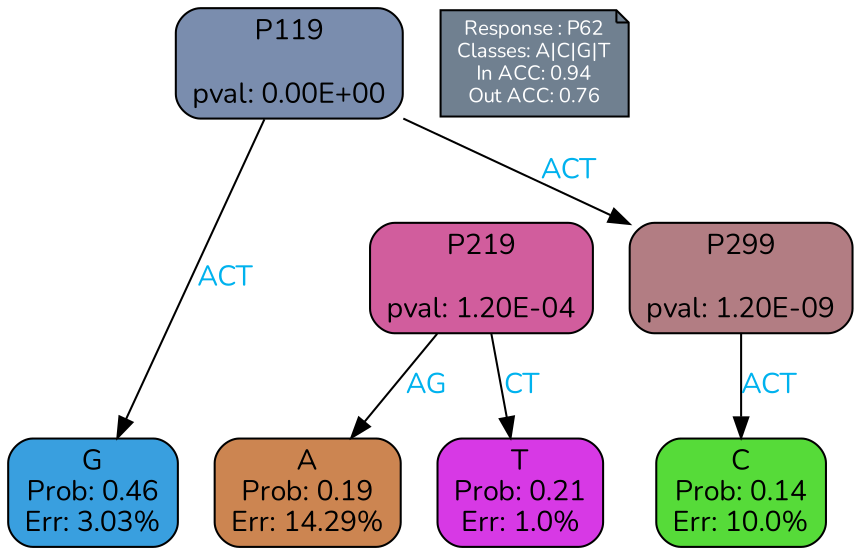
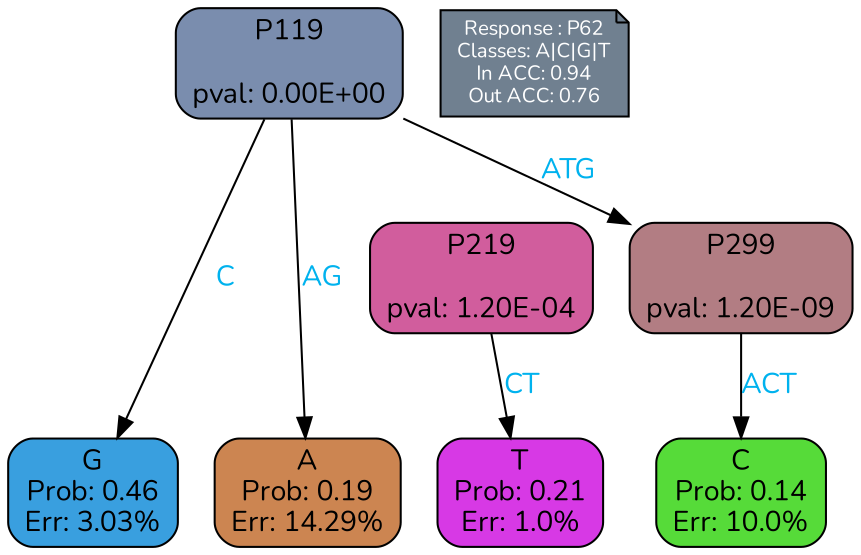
edge "P119 pval: 0.00E+00" -> "P299 pval: 1.20E-09": label "ACT" -> "ATG"
edge "P119 pval: 0.00E+00" -> "G Prob: 0.46 Err: 3.03%": label "ACT" -> "C"
edge "P219 pval: 1.20E-04" -> "A Prob: 0.19 Err: 14.29%": now "P119 pval: 0.00E+00" -> "A Prob: 0.19 Err: 14.29%"
